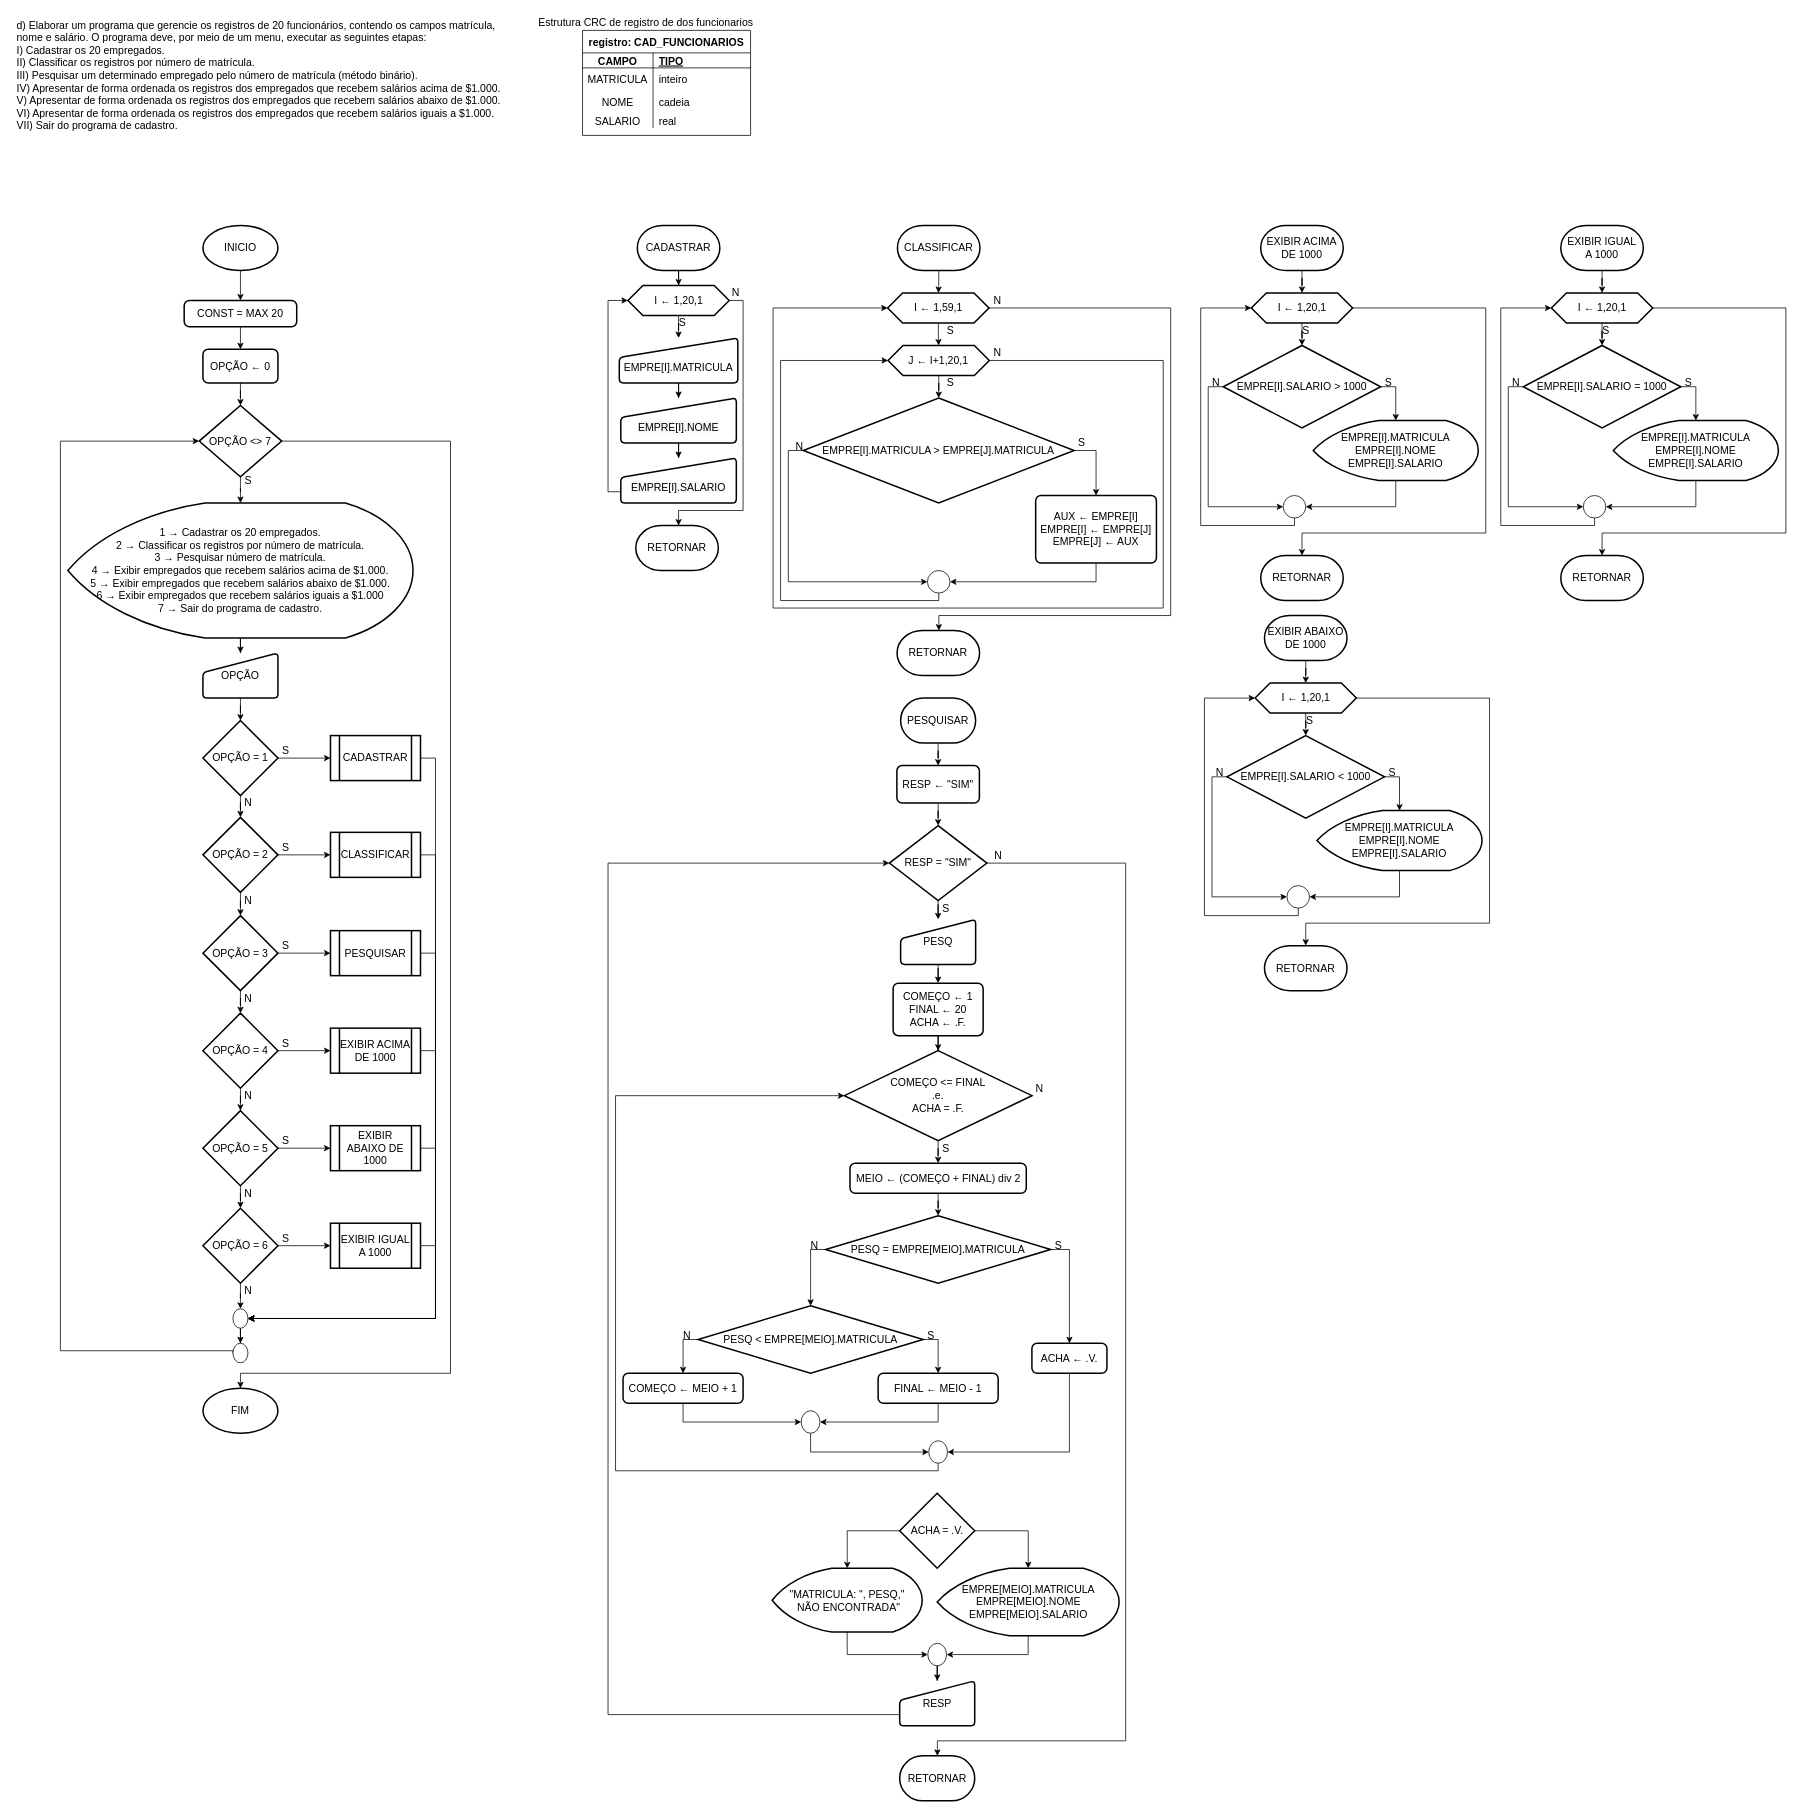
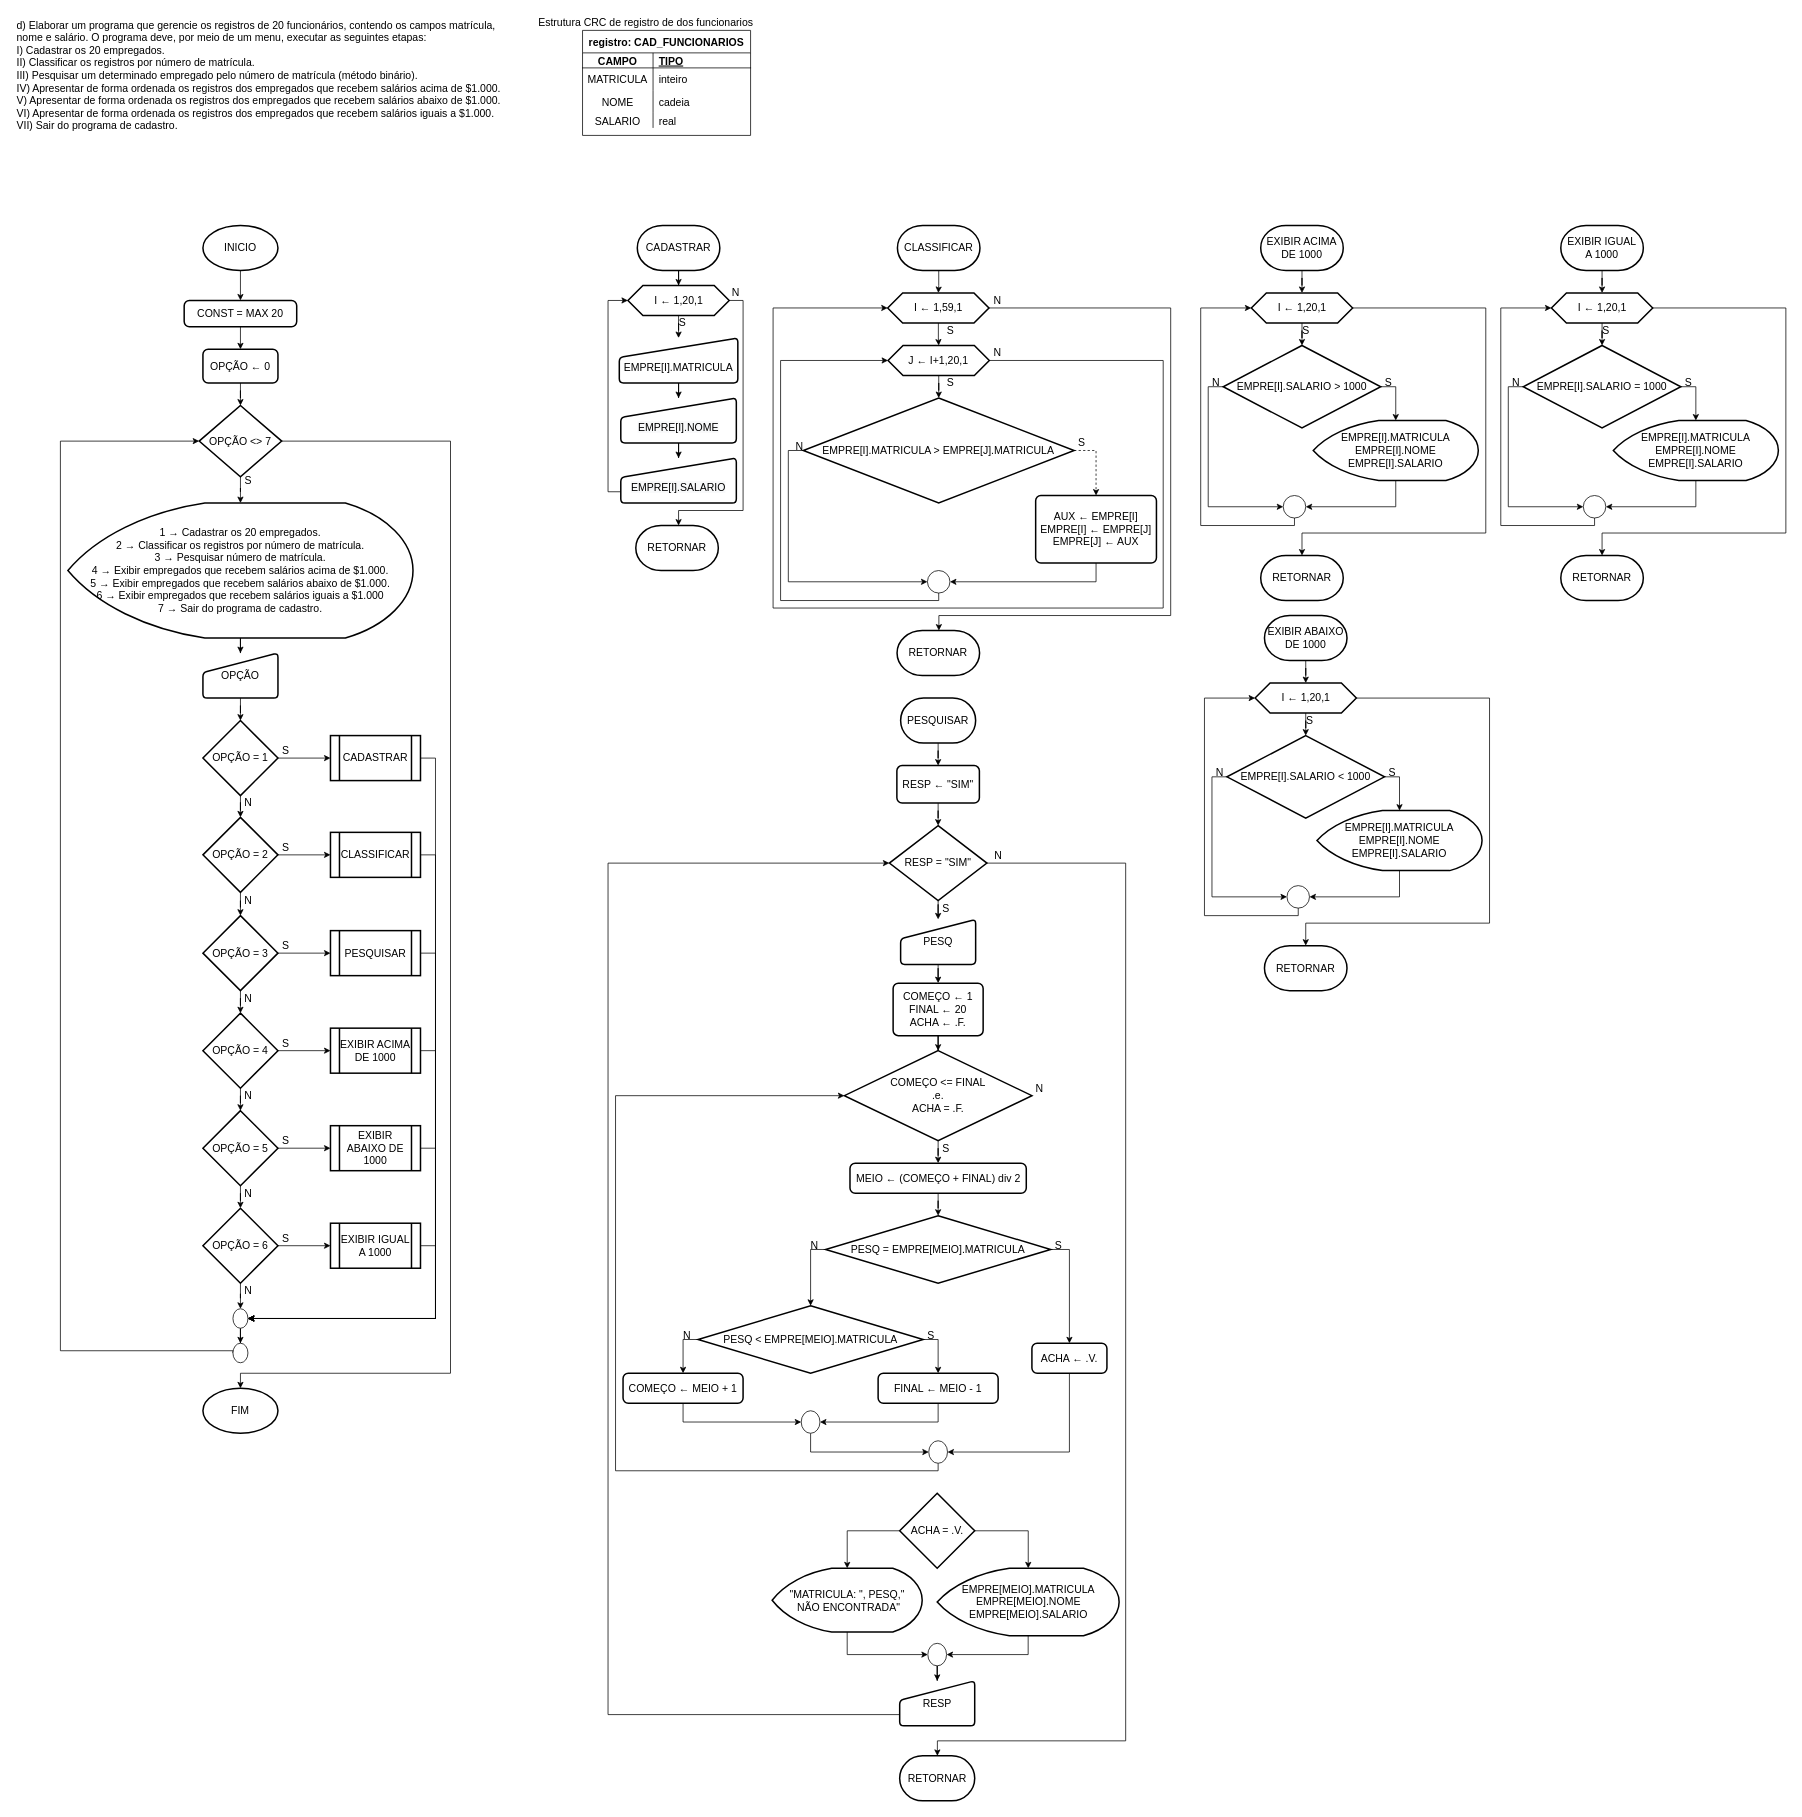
edge "EMPRE[I].MATRICULA > EMPRE[J].MATRICULA" -> "AUX ← EMPRE[I] EMPRE[I] ← EMPRE[J] EMPRE[J] ← AUX": style solid -> dashed
